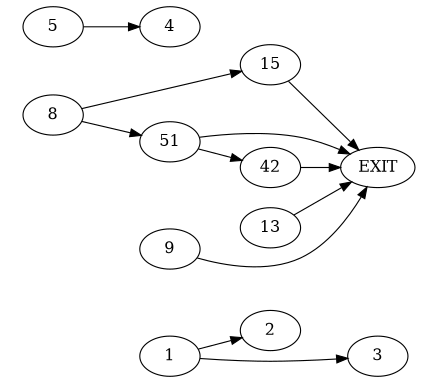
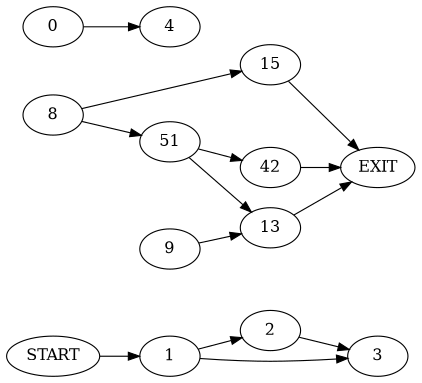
node "5": label "5" -> "0"
edge "51" -> "EXIT": now "51" -> "13"
edge "9" -> "EXIT": now "9" -> "13"
edge "2" -> "3": added
node "START": added
